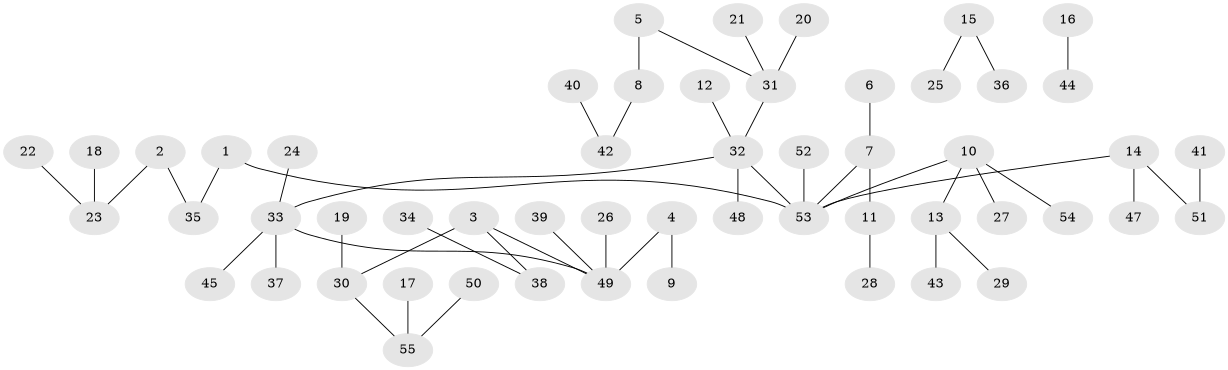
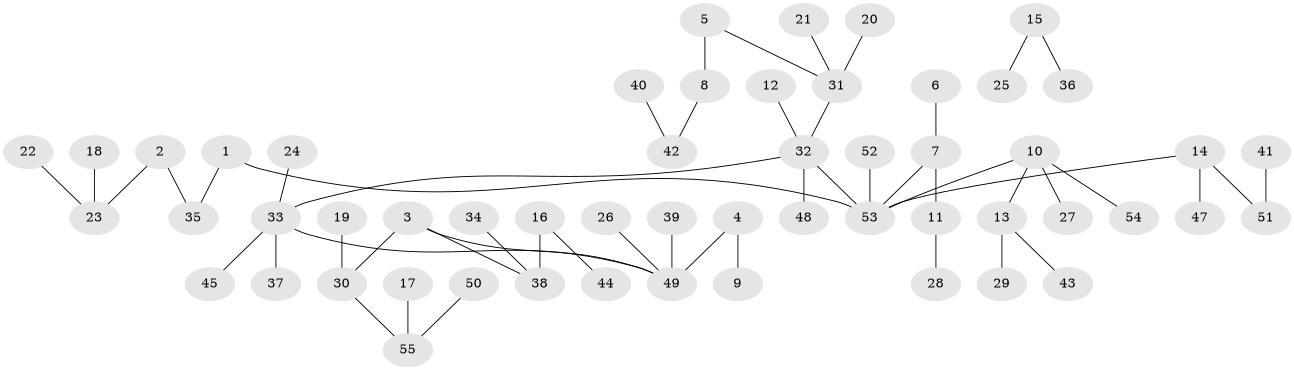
edge "16" -- "38": added
